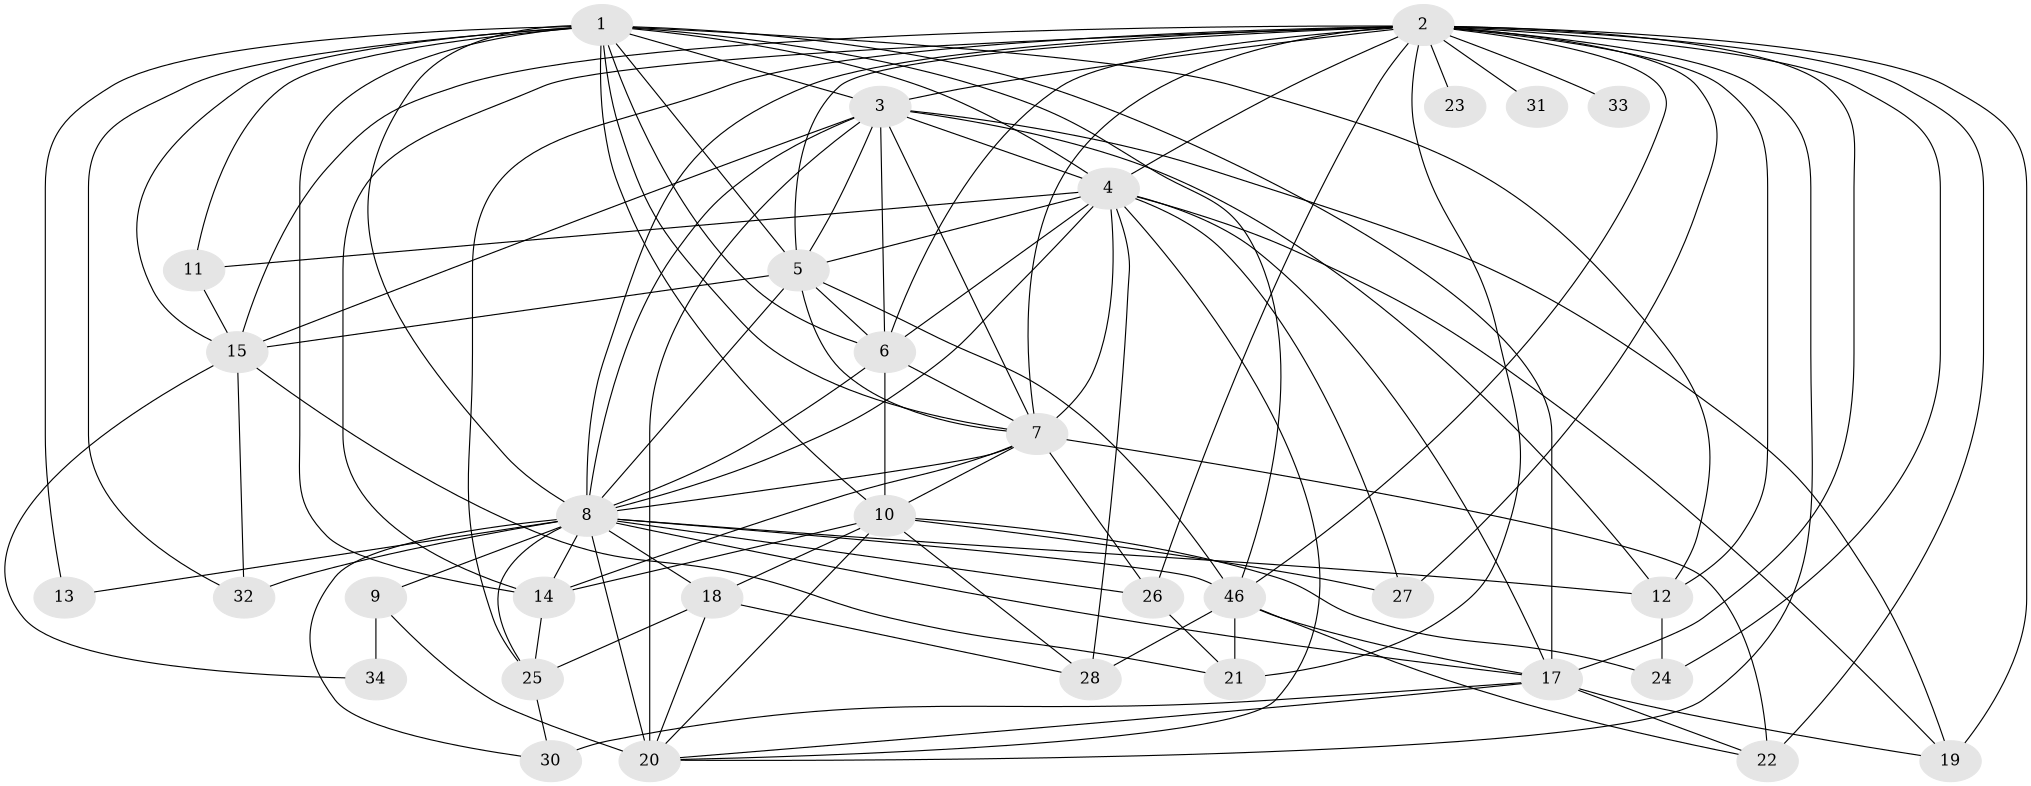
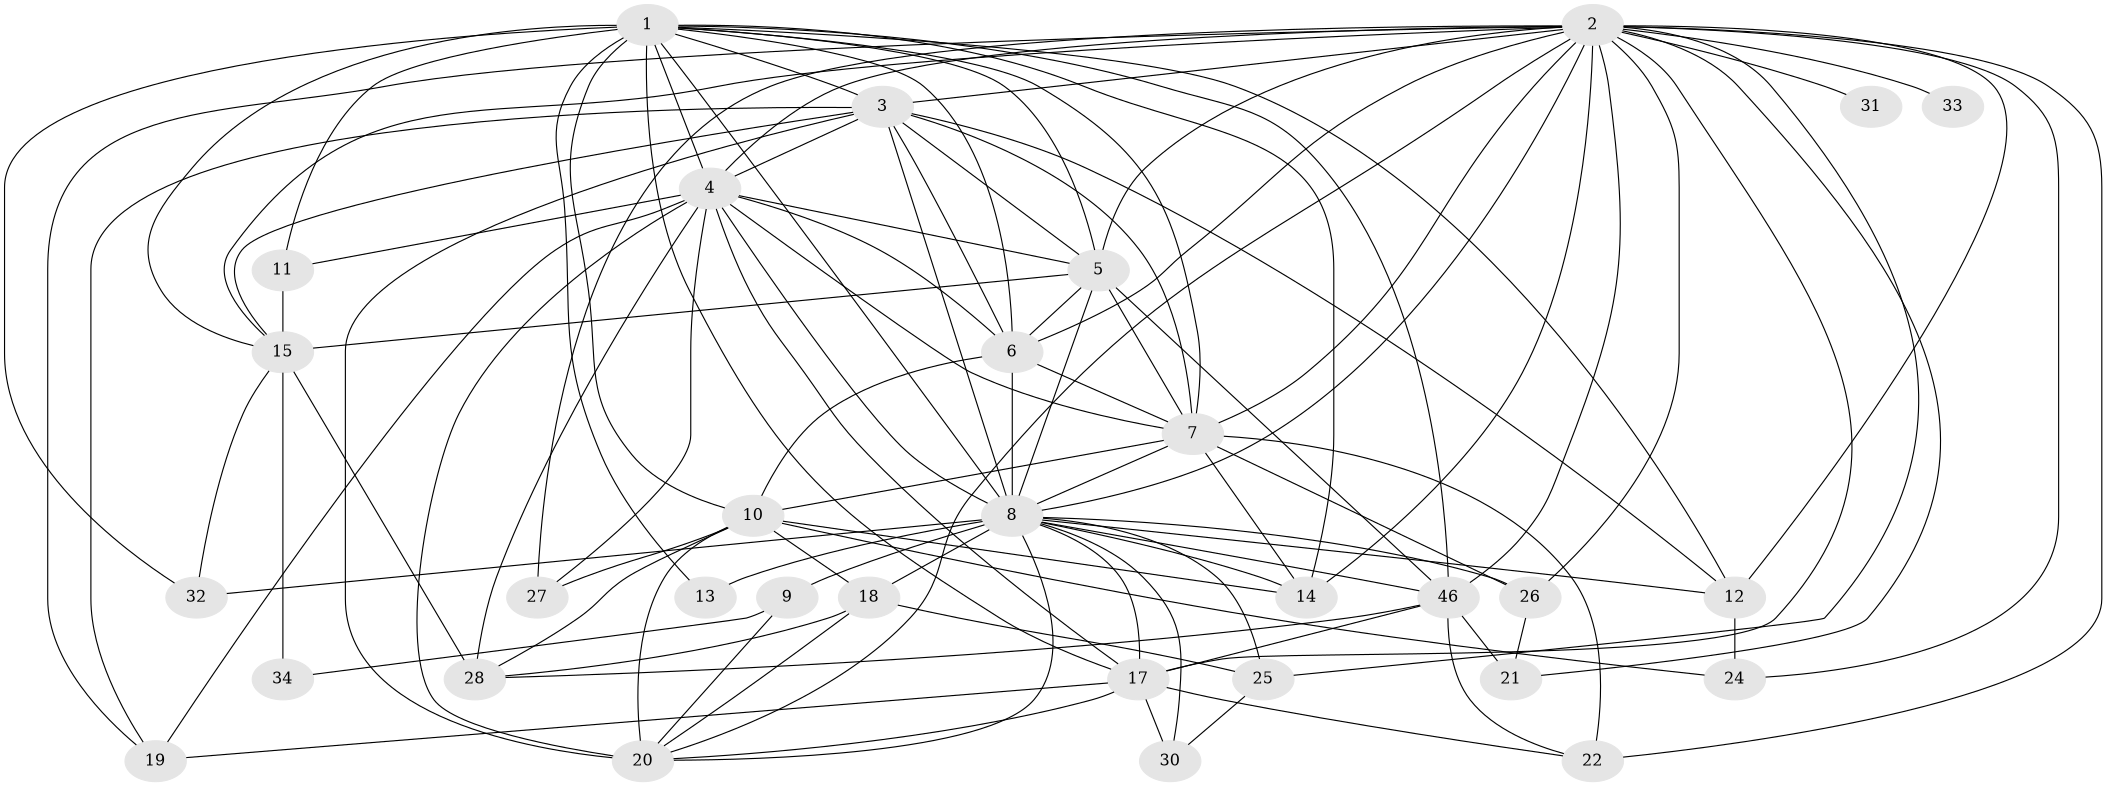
node "23": removed
edge "15" -- "21": now "15" -- "28"
edge "14" -- "25": removed
